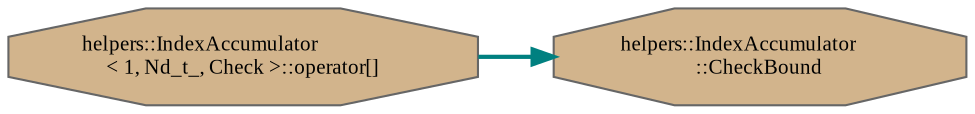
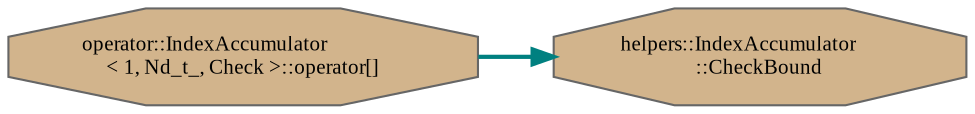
node "helpers::IndexAccumulator < 1, Nd_t_, Check >::operator[]": label "helpers::IndexAccumulator < 1, Nd_t_, Check >::operator[]" -> "operator::IndexAccumulator < 1, Nd_t_, Check >::operator[]"
